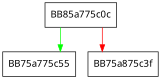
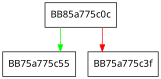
node "BB75a875c3f": label "BB75a875c3f" -> "BB75a775c3f"
